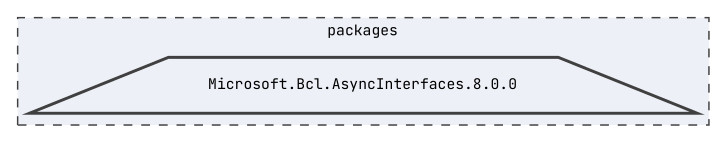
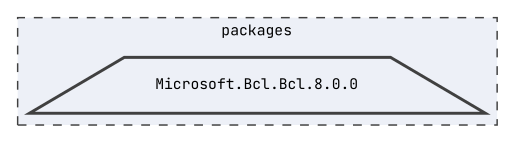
node "Microsoft.Bcl.AsyncInterfaces.8.0.0": label "Microsoft.Bcl.AsyncInterfaces.8.0.0" -> "Microsoft.Bcl.Bcl.8.0.0"
